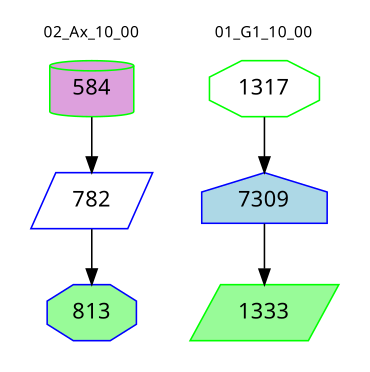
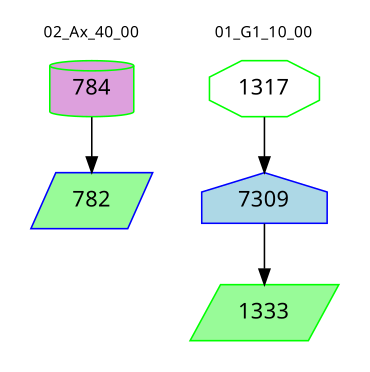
cluster "02_Ax_10_00": label "02_Ax_10_00" -> "02_Ax_40_00"
node "584": label "584" -> "784"
node "782": fillcolor white -> palegreen
node "813": removed
